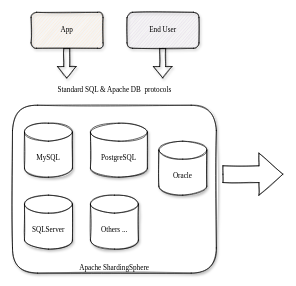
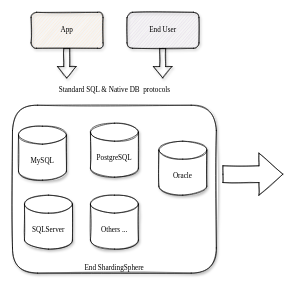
node "Standard SQL & Apache DB protocols": label "Standard SQL & Apache DB protocols" -> "Standard SQL & Native DB protocols"
node "MySQL": moved (48, 150) -> (42, 153)
node "PostgreSQL": size 57x54 -> 48x54
node "Apache ShardingSphere": label "Apache ShardingSphere" -> "End ShardingSphere"
